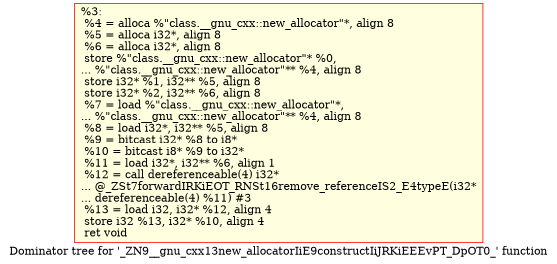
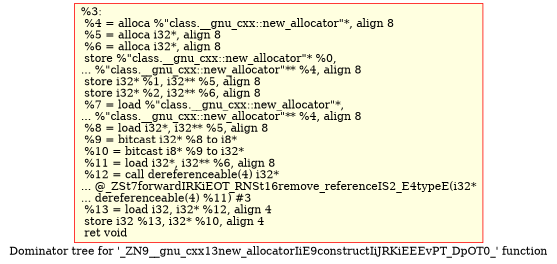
node "%3:": text "%11 = load i32*, i32** %6, align 1" -> "%11 = load i32*, i32** %6, align 8"
